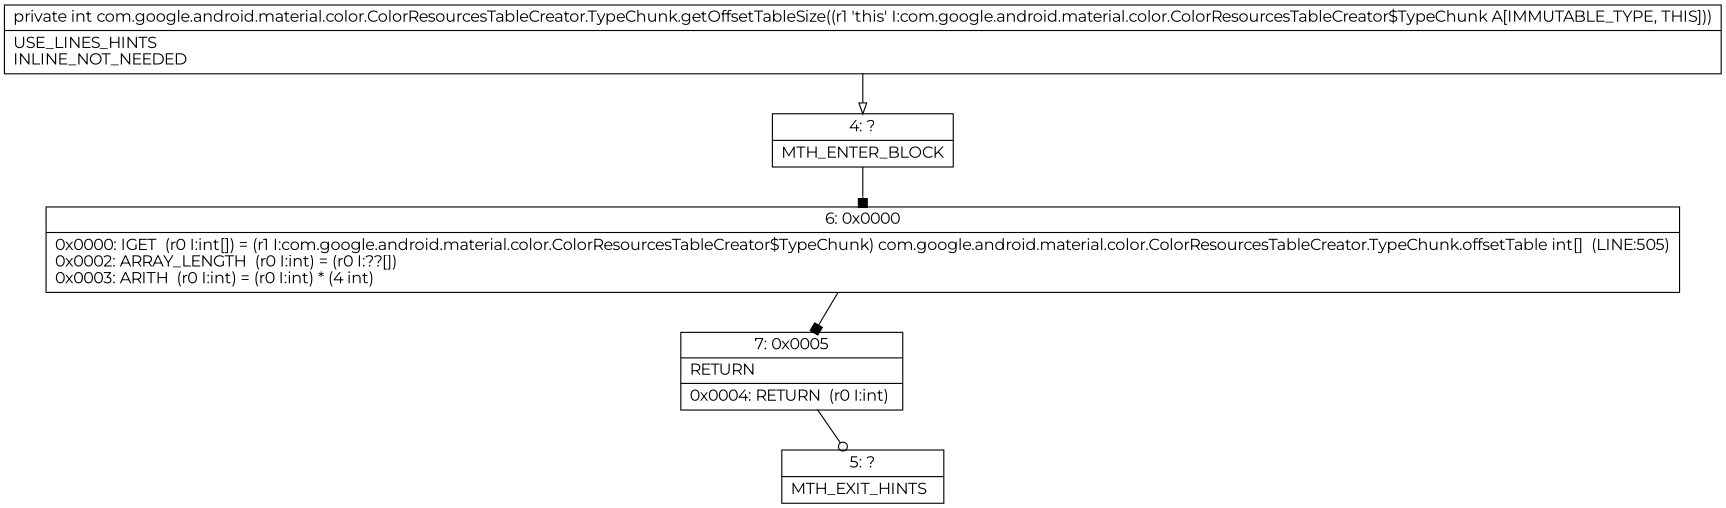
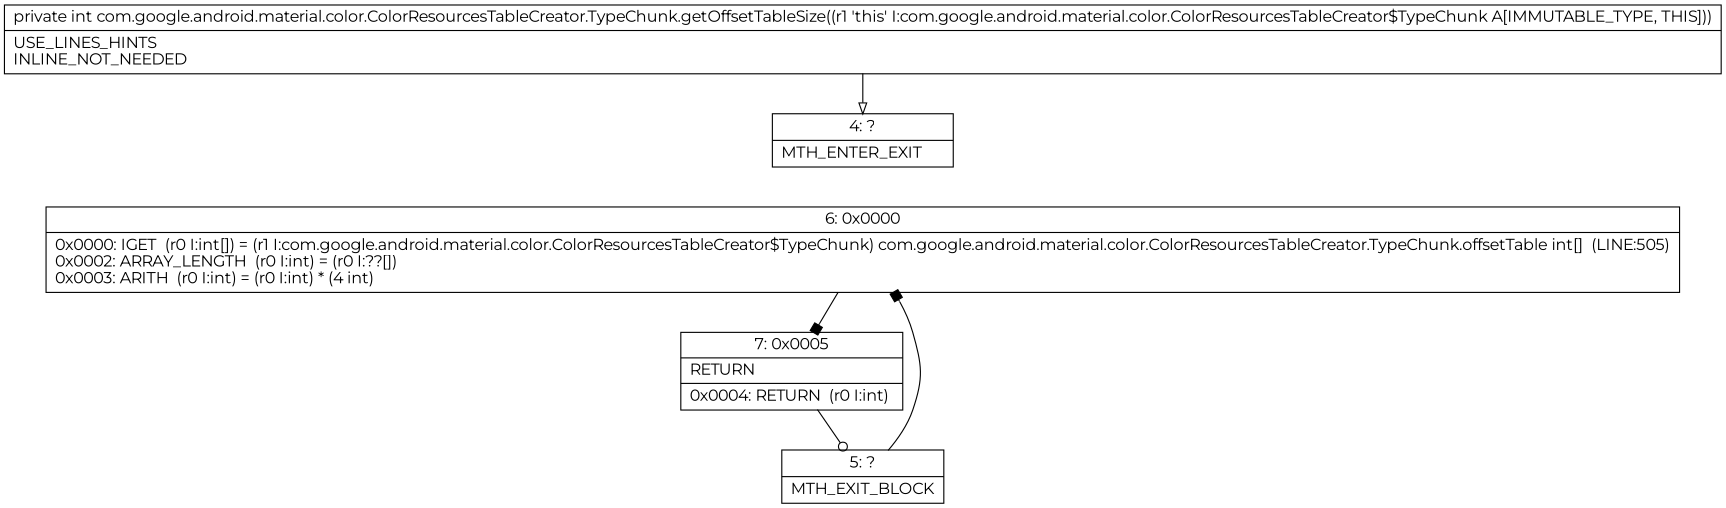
node "4: ?": text "MTH_ENTER_BLOCK" -> "MTH_ENTER_EXIT"
edge "4: ?" -> "6: 0x0000": now "5: ?" -> "6: 0x0000"
node "5: ?": text "MTH_EXIT_HINTS" -> "MTH_EXIT_BLOCK"
